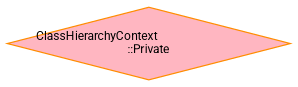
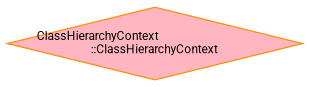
node "ClassHierarchyContext ::Private": label "ClassHierarchyContext ::Private" -> "ClassHierarchyContext ::ClassHierarchyContext"
